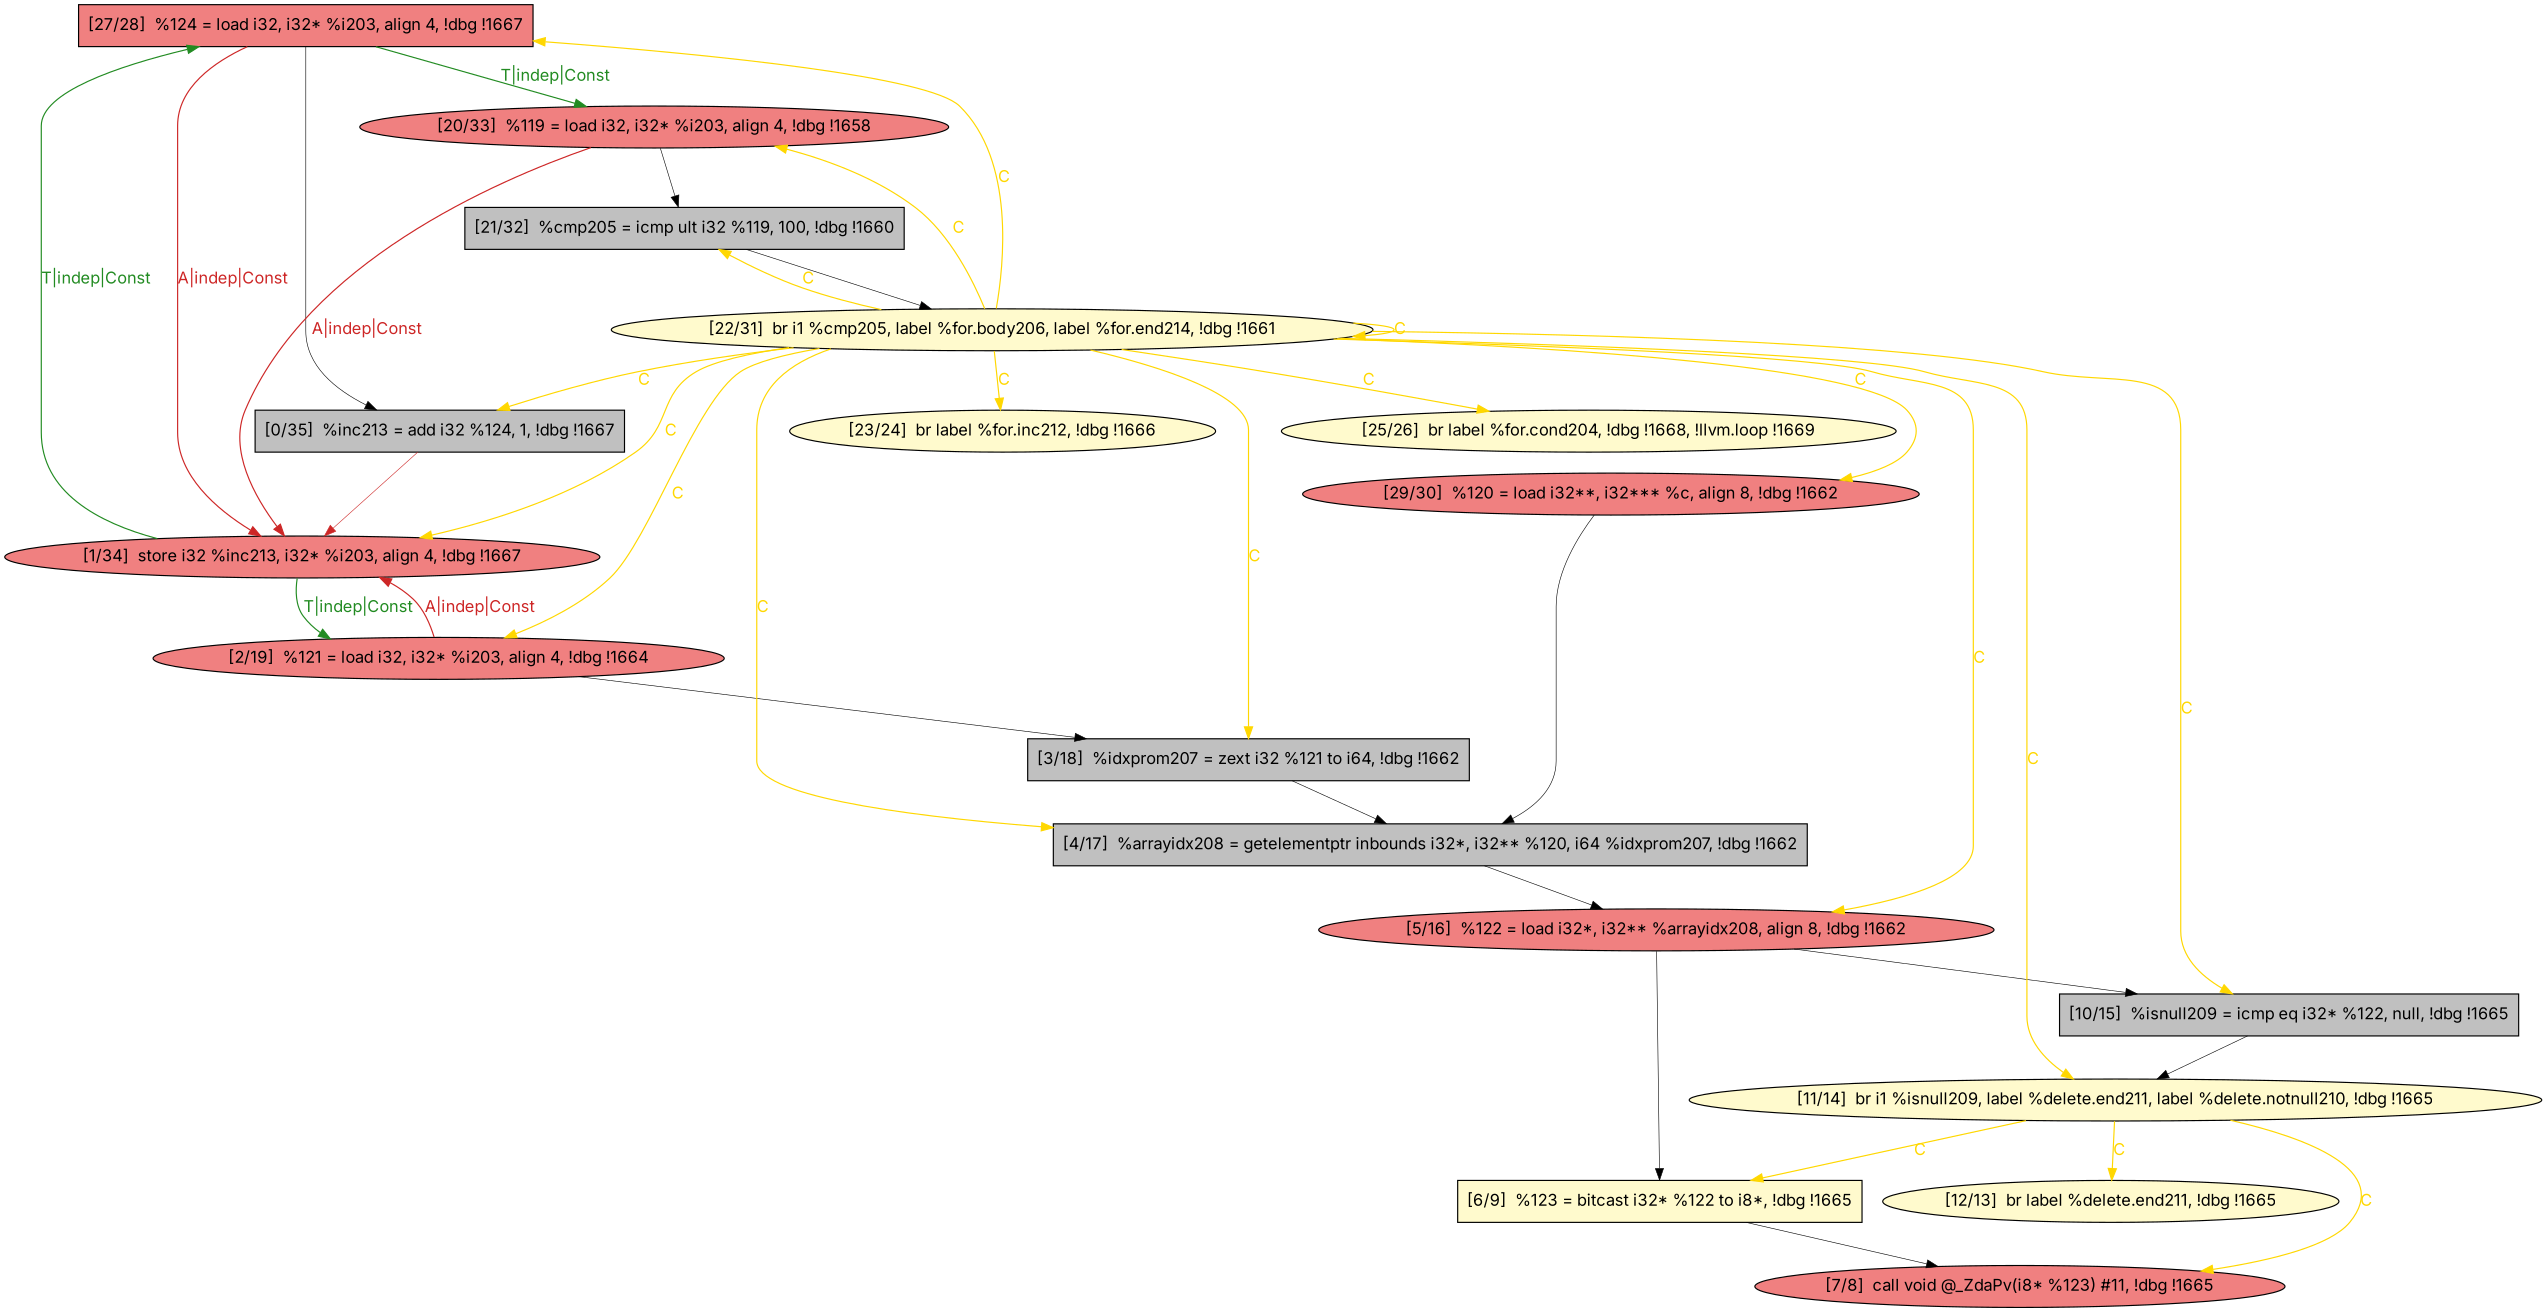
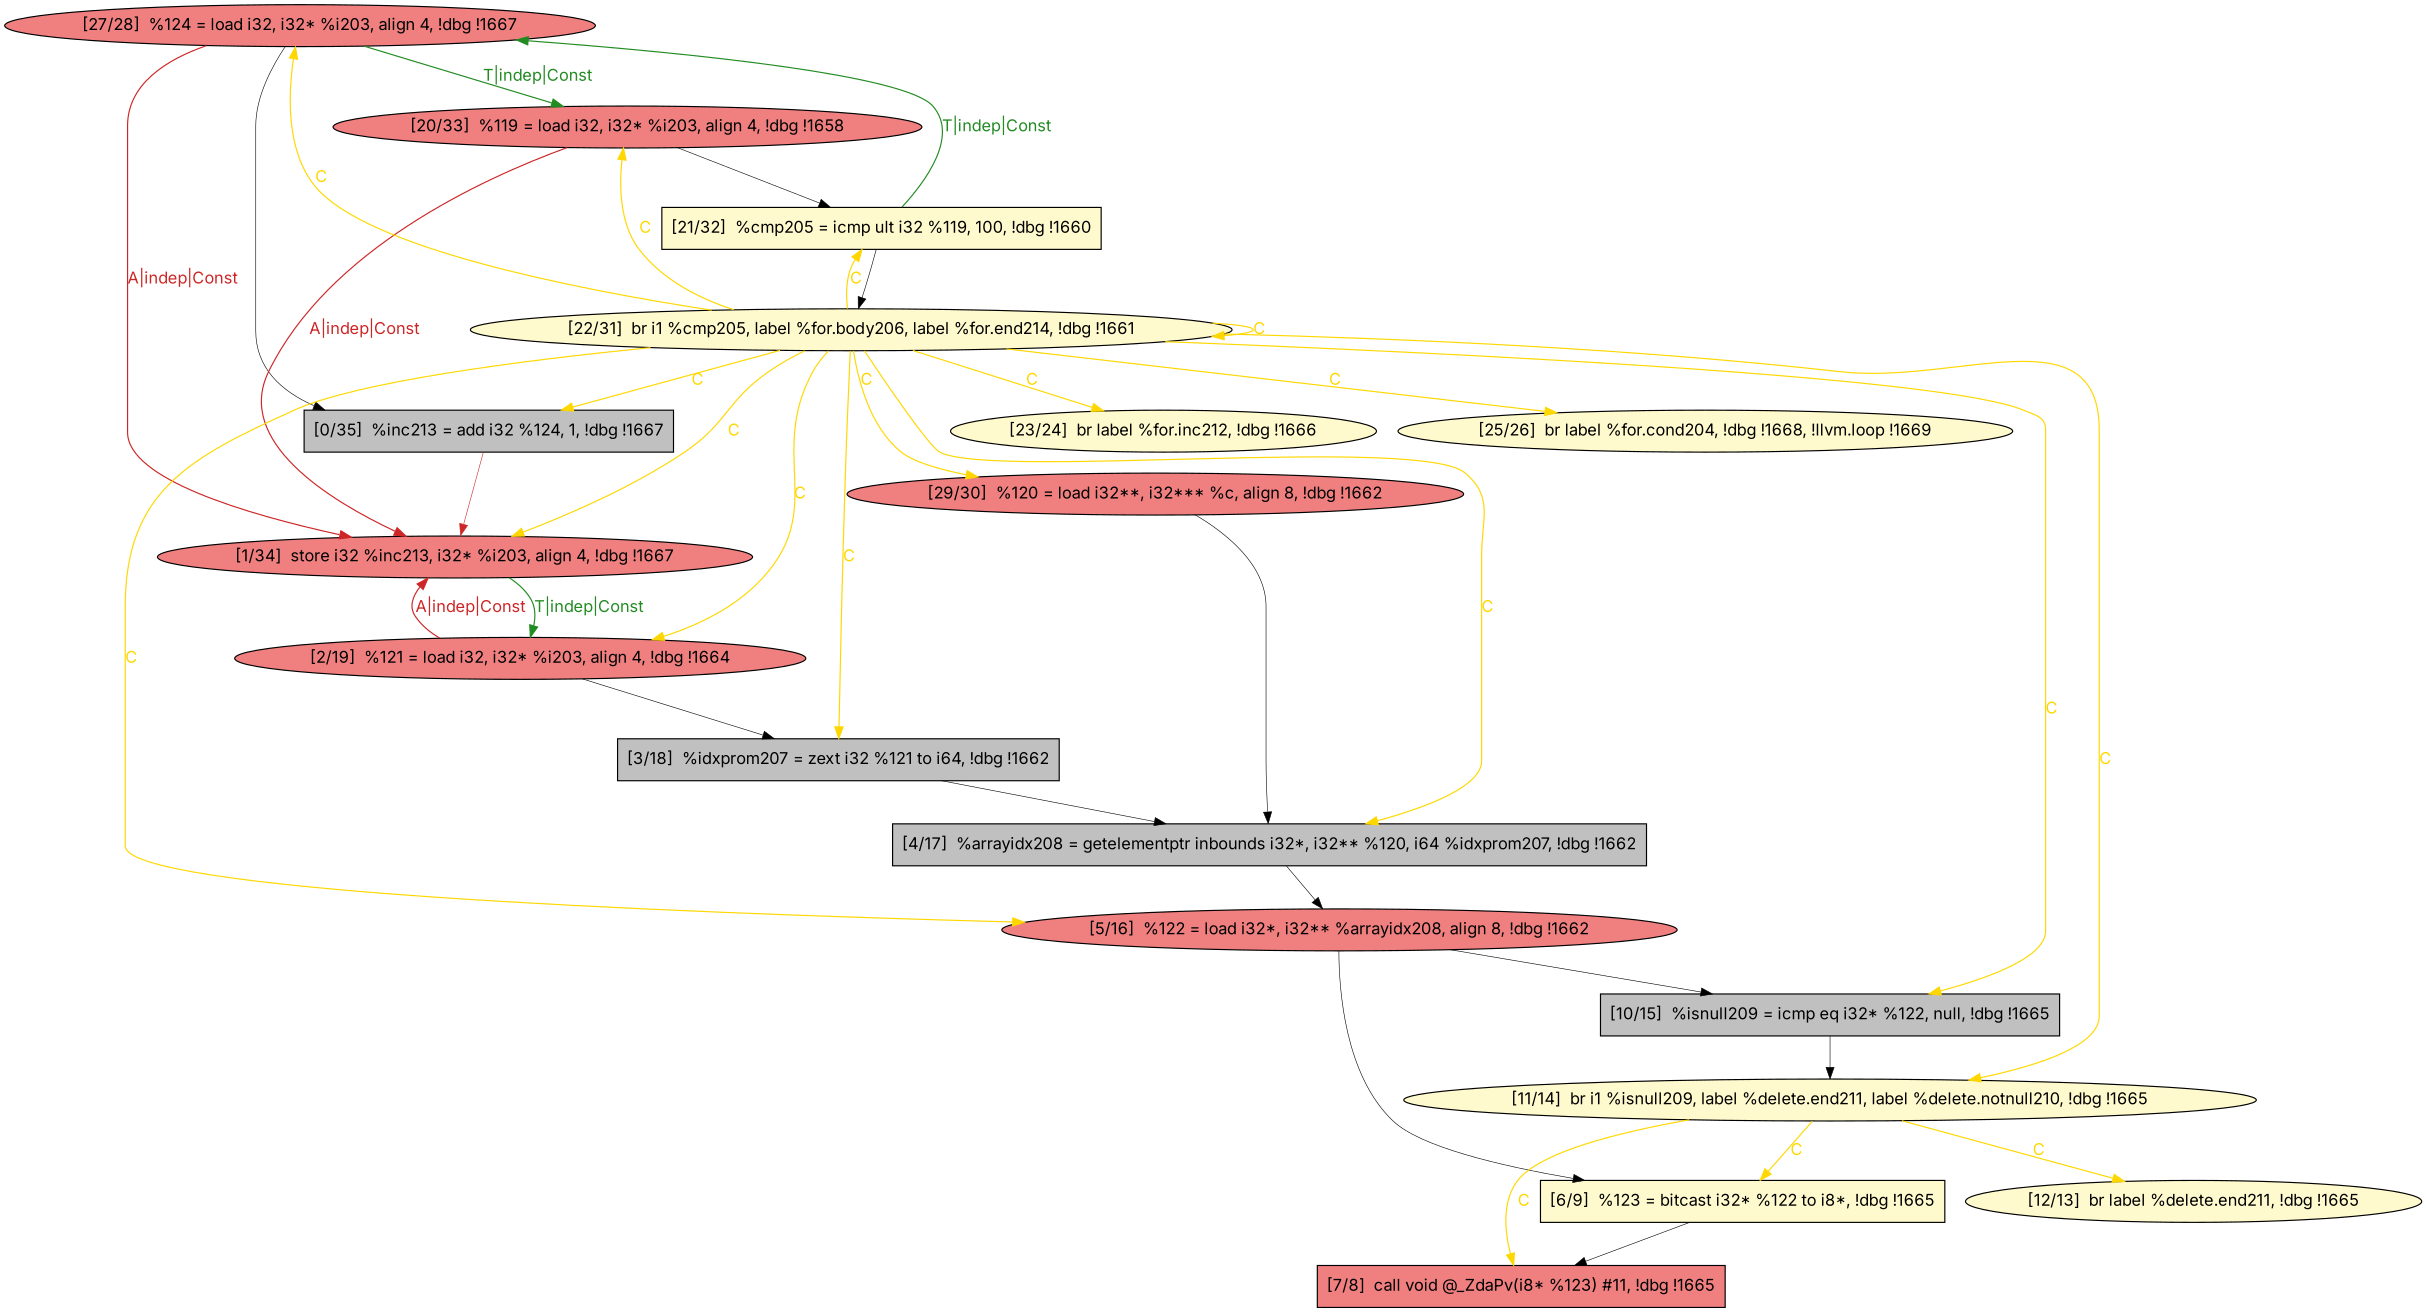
node "[27/28]  %124 = load i32, i32* %i203, align 4, !dbg !1667": shape box -> ellipse
node "[21/32]  %cmp205 = icmp ult i32 %119, 100, !dbg !1660": fillcolor grey -> lemonchiffon
edge "[1/34]  store i32 %inc213, i32* %i203, align 4, !dbg !1667" -> "[27/28]  %124 = load i32, i32* %i203, align 4, !dbg !1667": now "[21/32]  %cmp205 = icmp ult i32 %119, 100, !dbg !1660" -> "[27/28]  %124 = load i32, i32* %i203, align 4, !dbg !1667"
node "[7/8]  call void @_ZdaPv(i8* %123) #11, !dbg !1665": shape ellipse -> box
